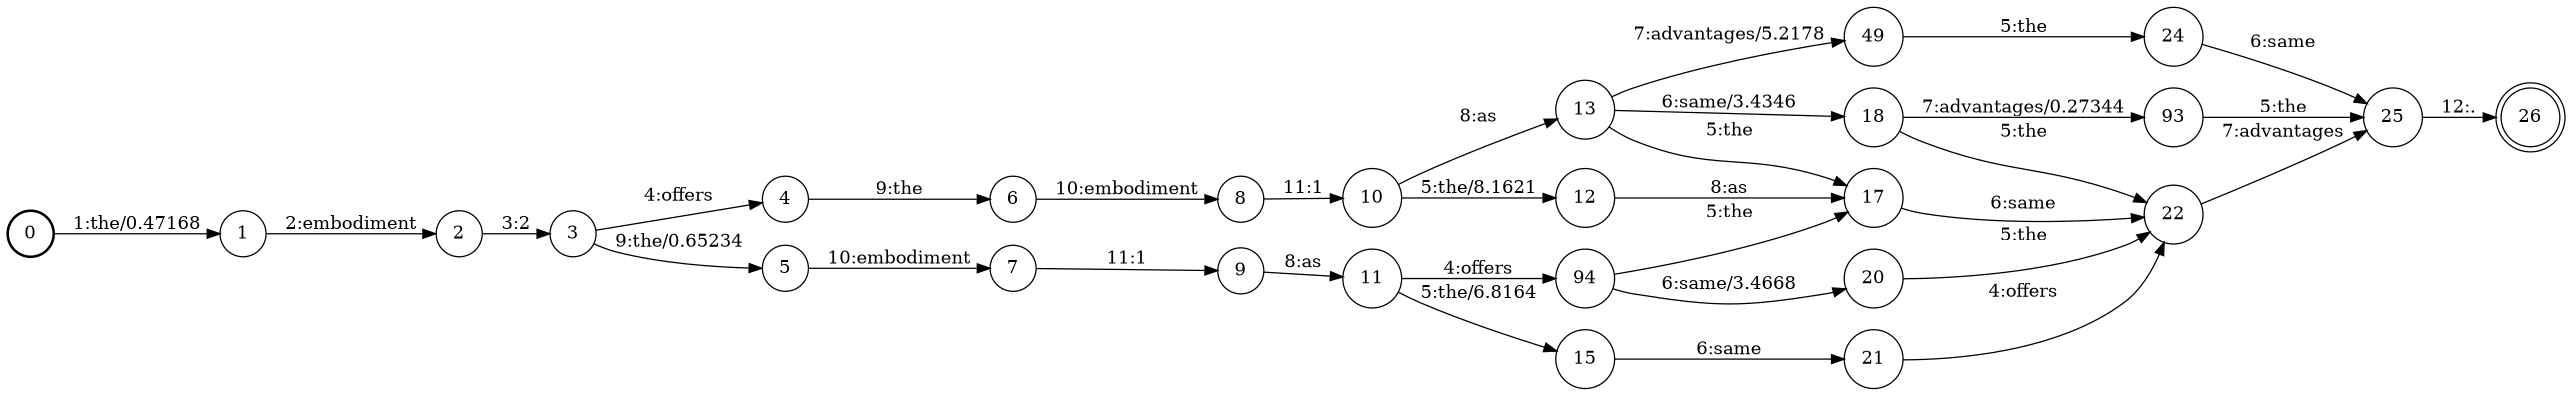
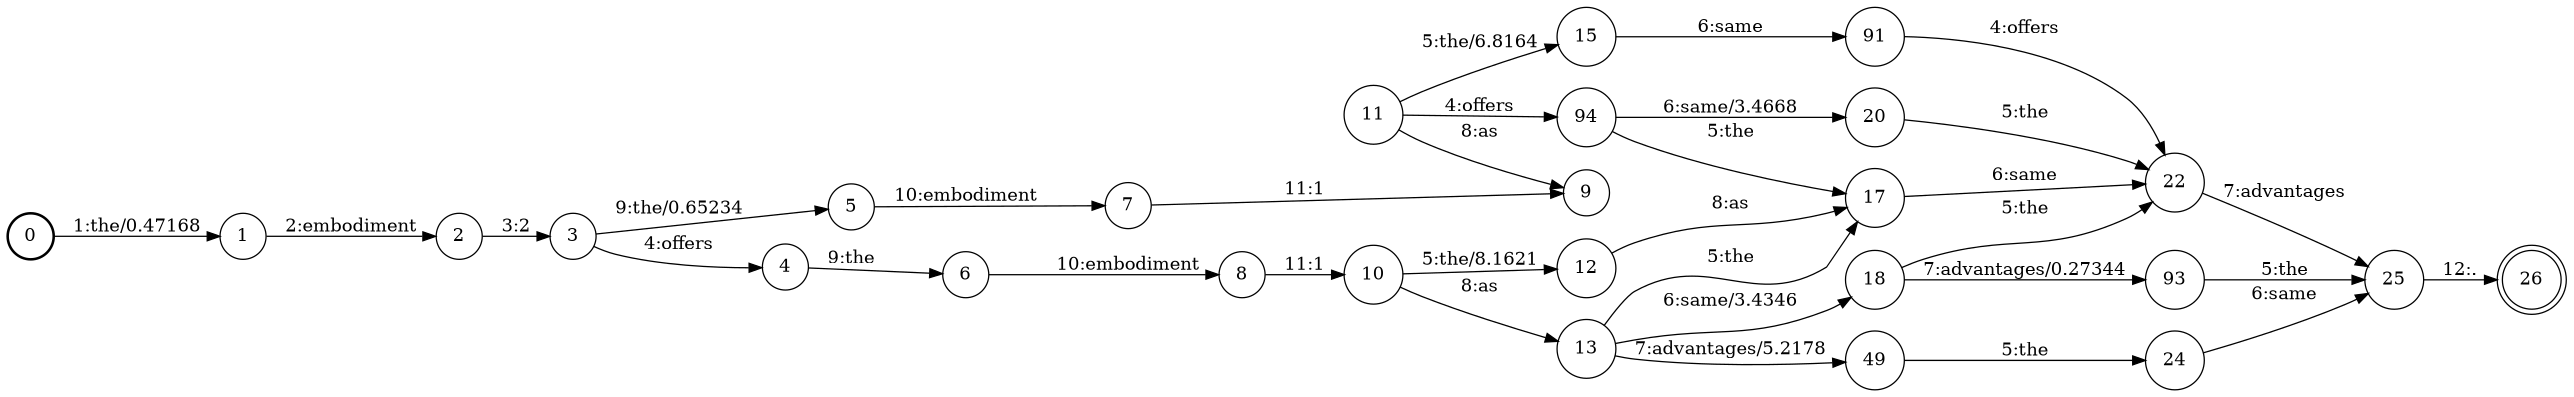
edge "9" -> "11": reversed
node "21": label "21" -> "91"
